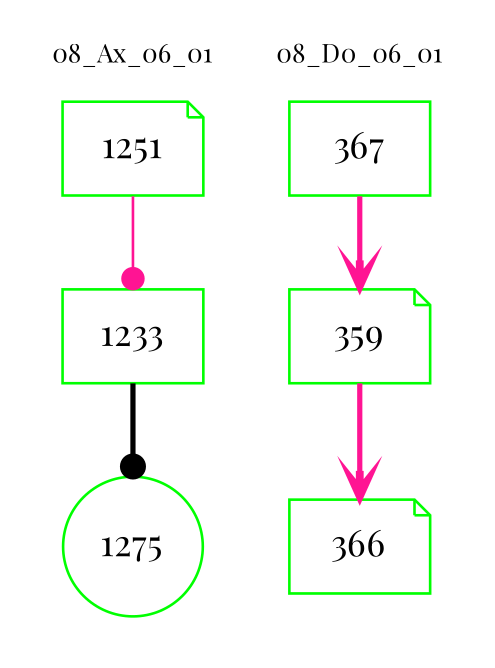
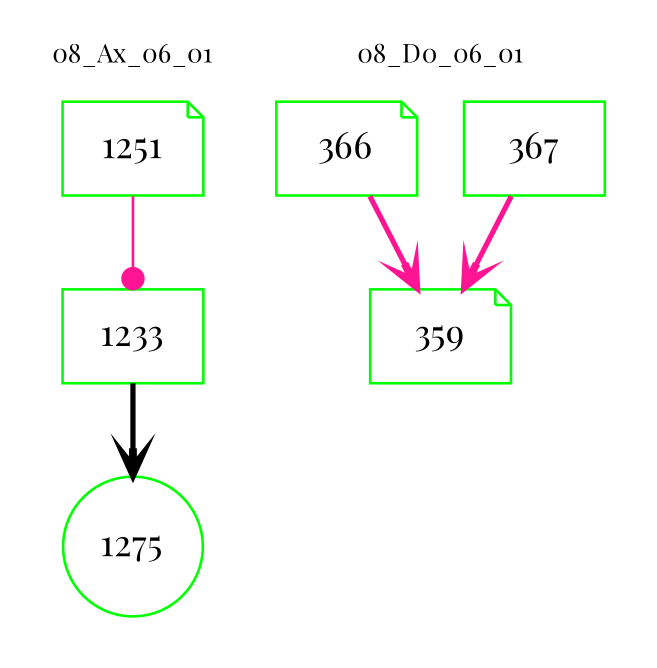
edge "1233" -> "1275": arrowhead dot -> vee
edge "359" -> "366": reversed
